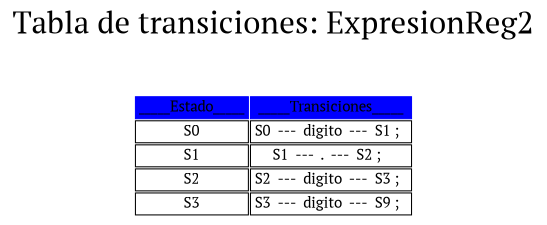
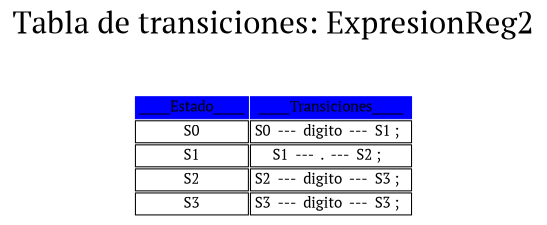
node "_____Estado_____": text "S3  ---  digito  ---  S9 ;" -> "S3  ---  digito  ---  S3 ;"
